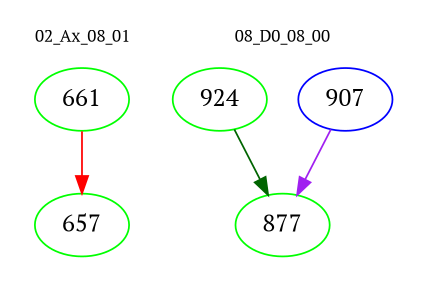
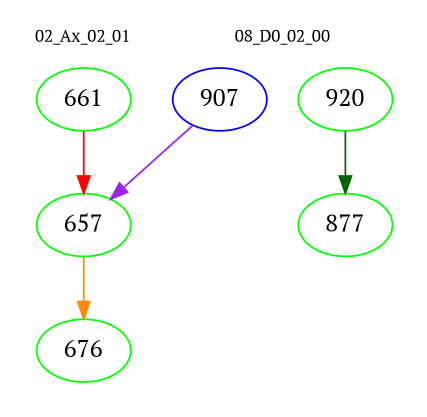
cluster "02_Ax_08_01": label "02_Ax_08_01" -> "02_Ax_02_01"
cluster "08_D0_08_00": label "08_D0_08_00" -> "08_D0_02_00"
node "924": label "924" -> "920"
edge "907" -> "877": now "907" -> "657"
node "676": added
